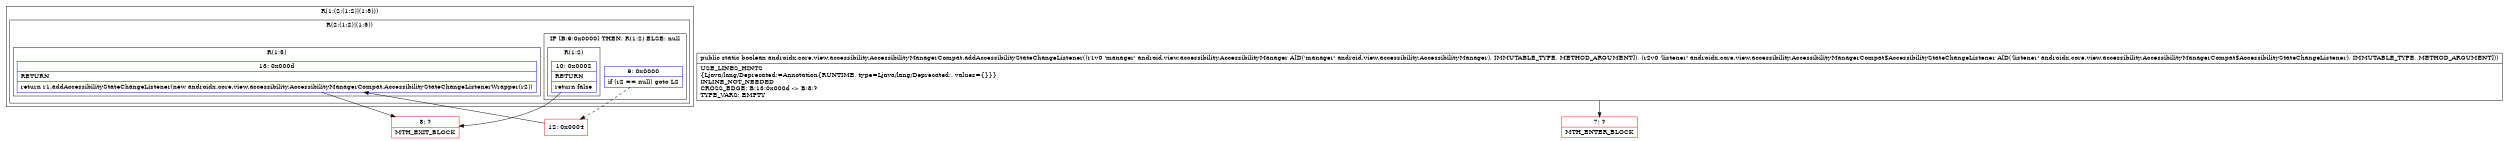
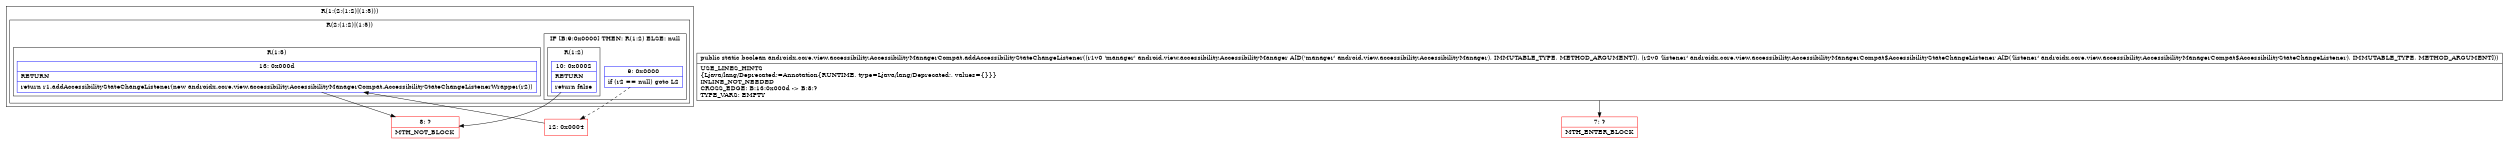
node "8: ?": text "MTH_EXIT_BLOCK" -> "MTH_NOT_BLOCK"
